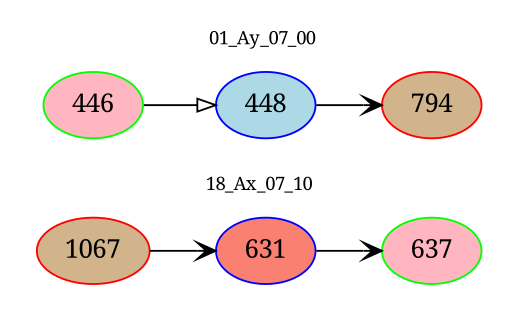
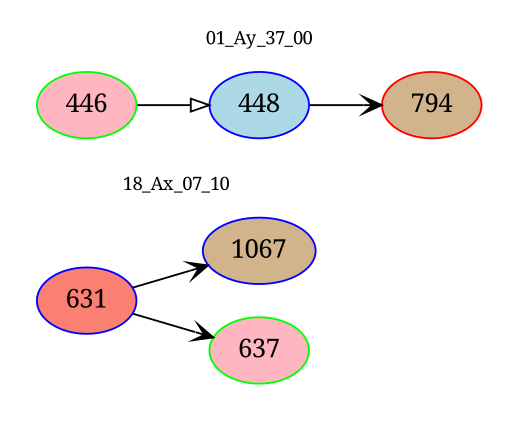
cluster "01_Ay_07_00": label "01_Ay_07_00" -> "01_Ay_37_00"
node "1067": color red -> blue
edge "1067" -> "631": reversed
